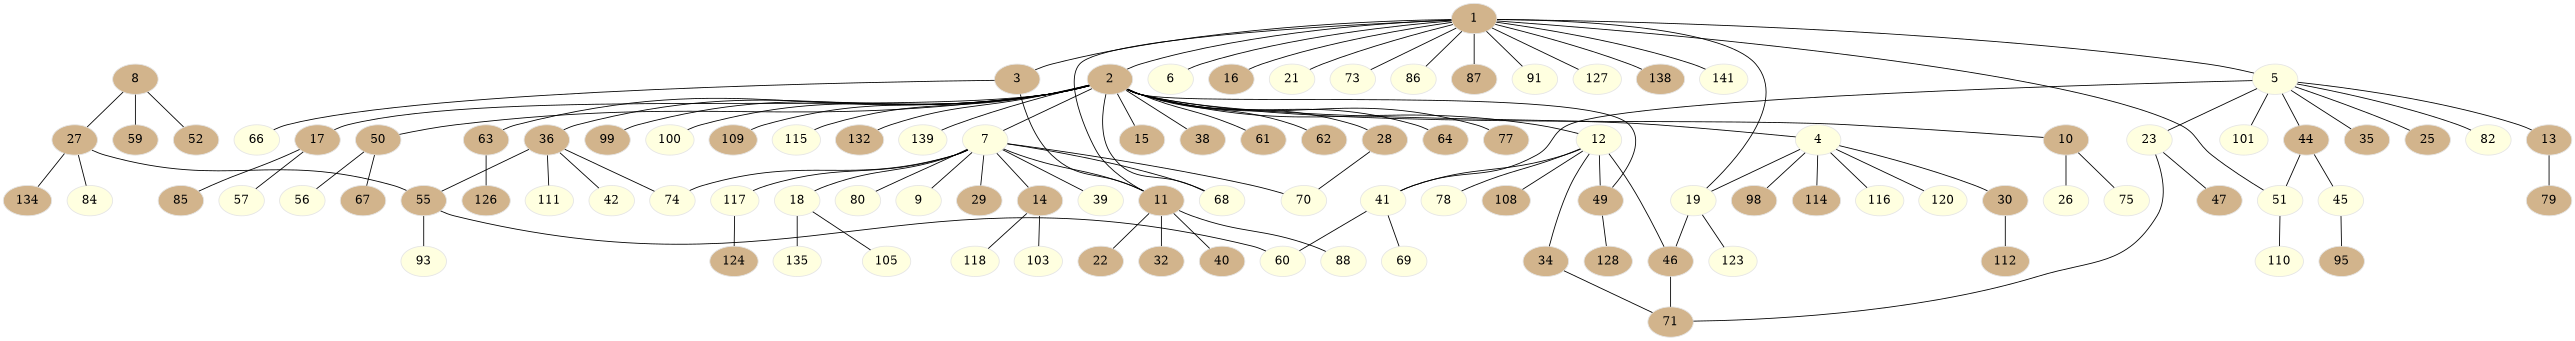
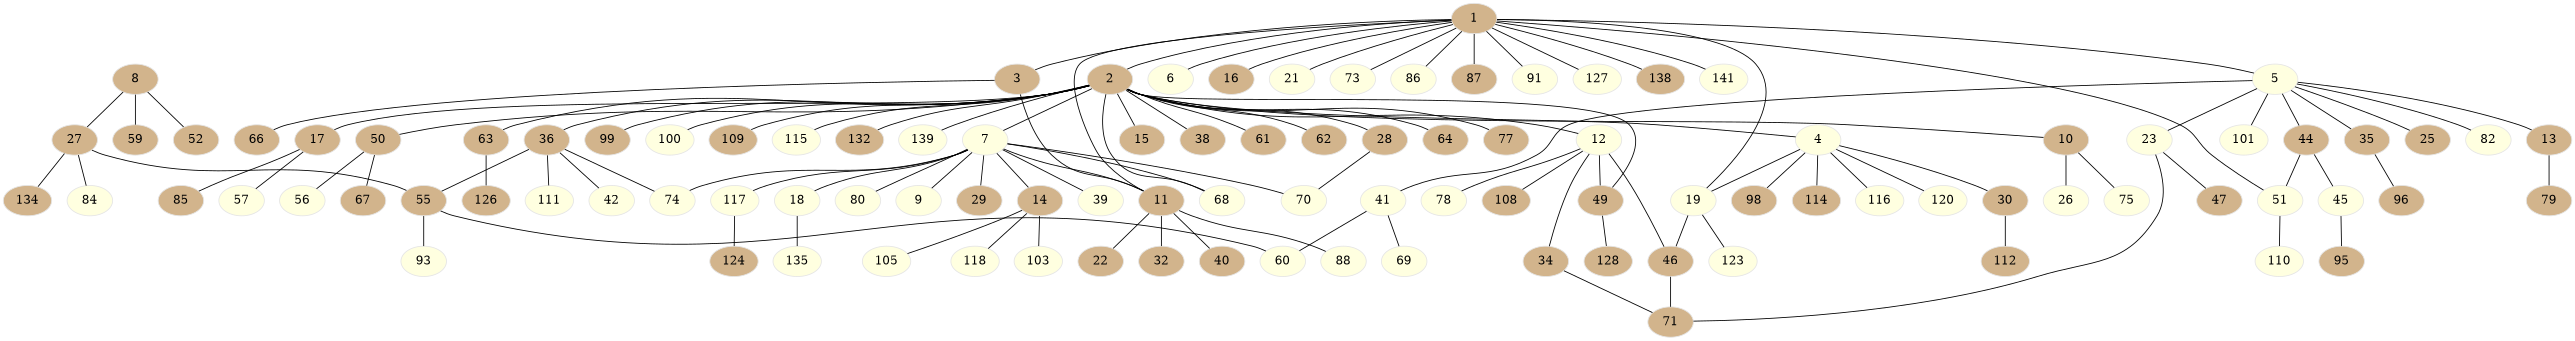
node "66": fillcolor lightyellow -> tan
edge "12" -- "41": removed
node "96": added
edge "18" -- "105": now "14" -- "105"
